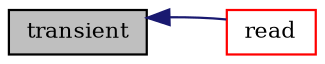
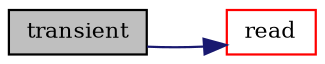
edge "read" -> "transient": reversed
